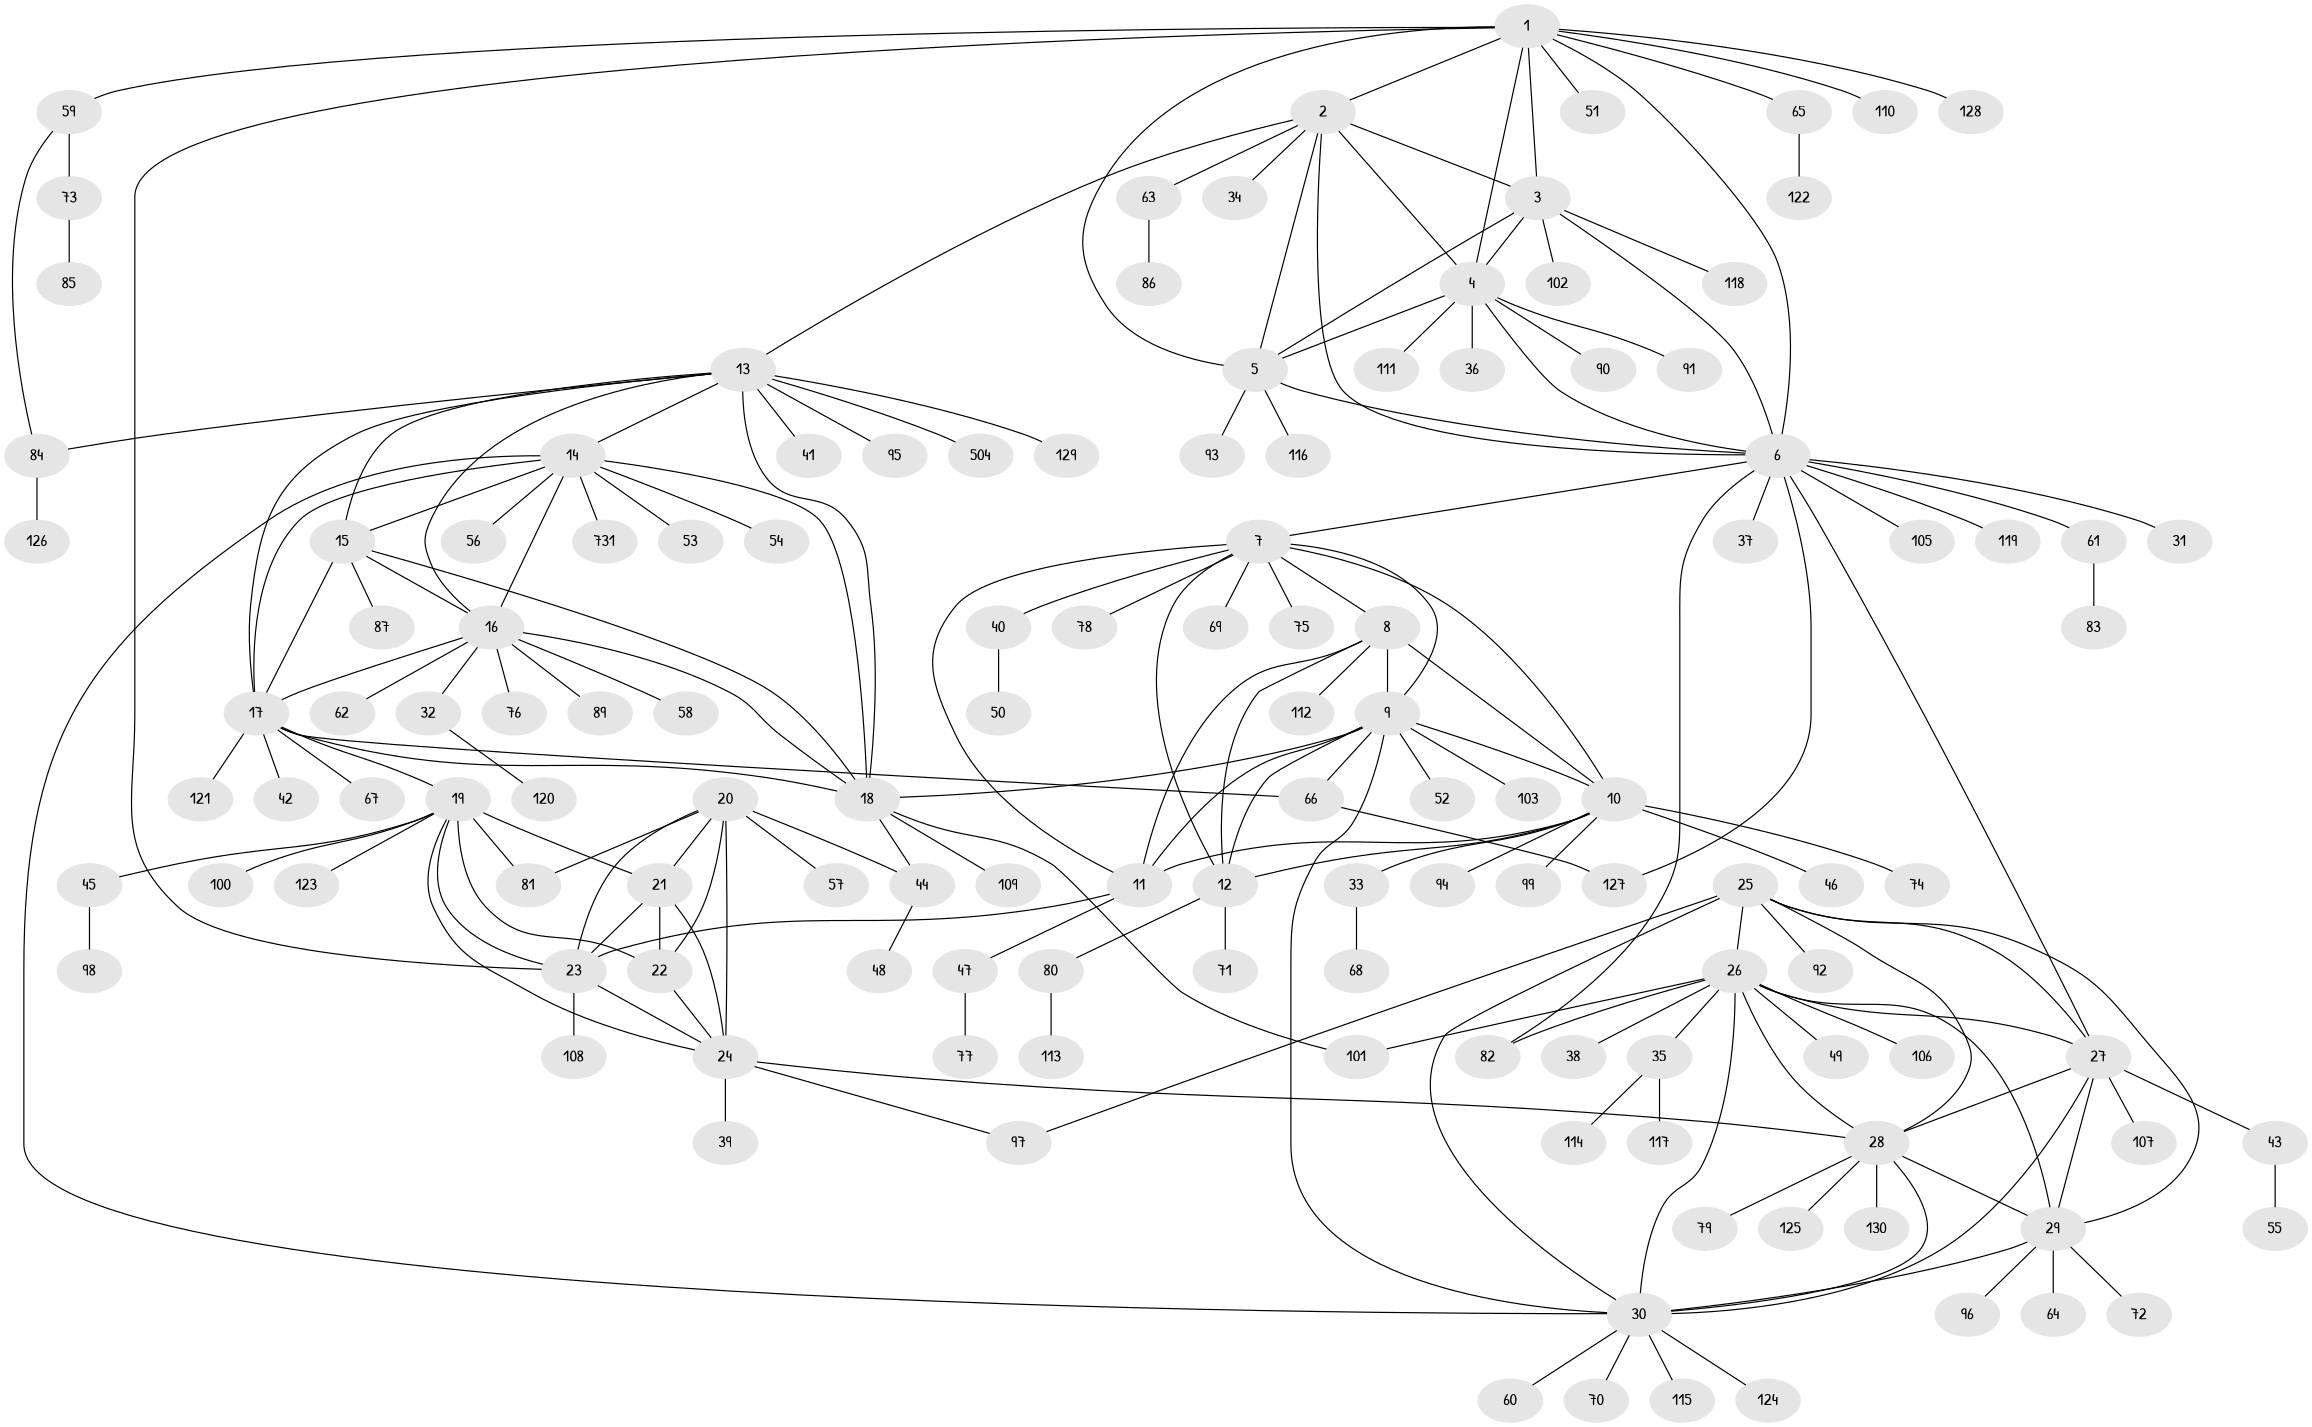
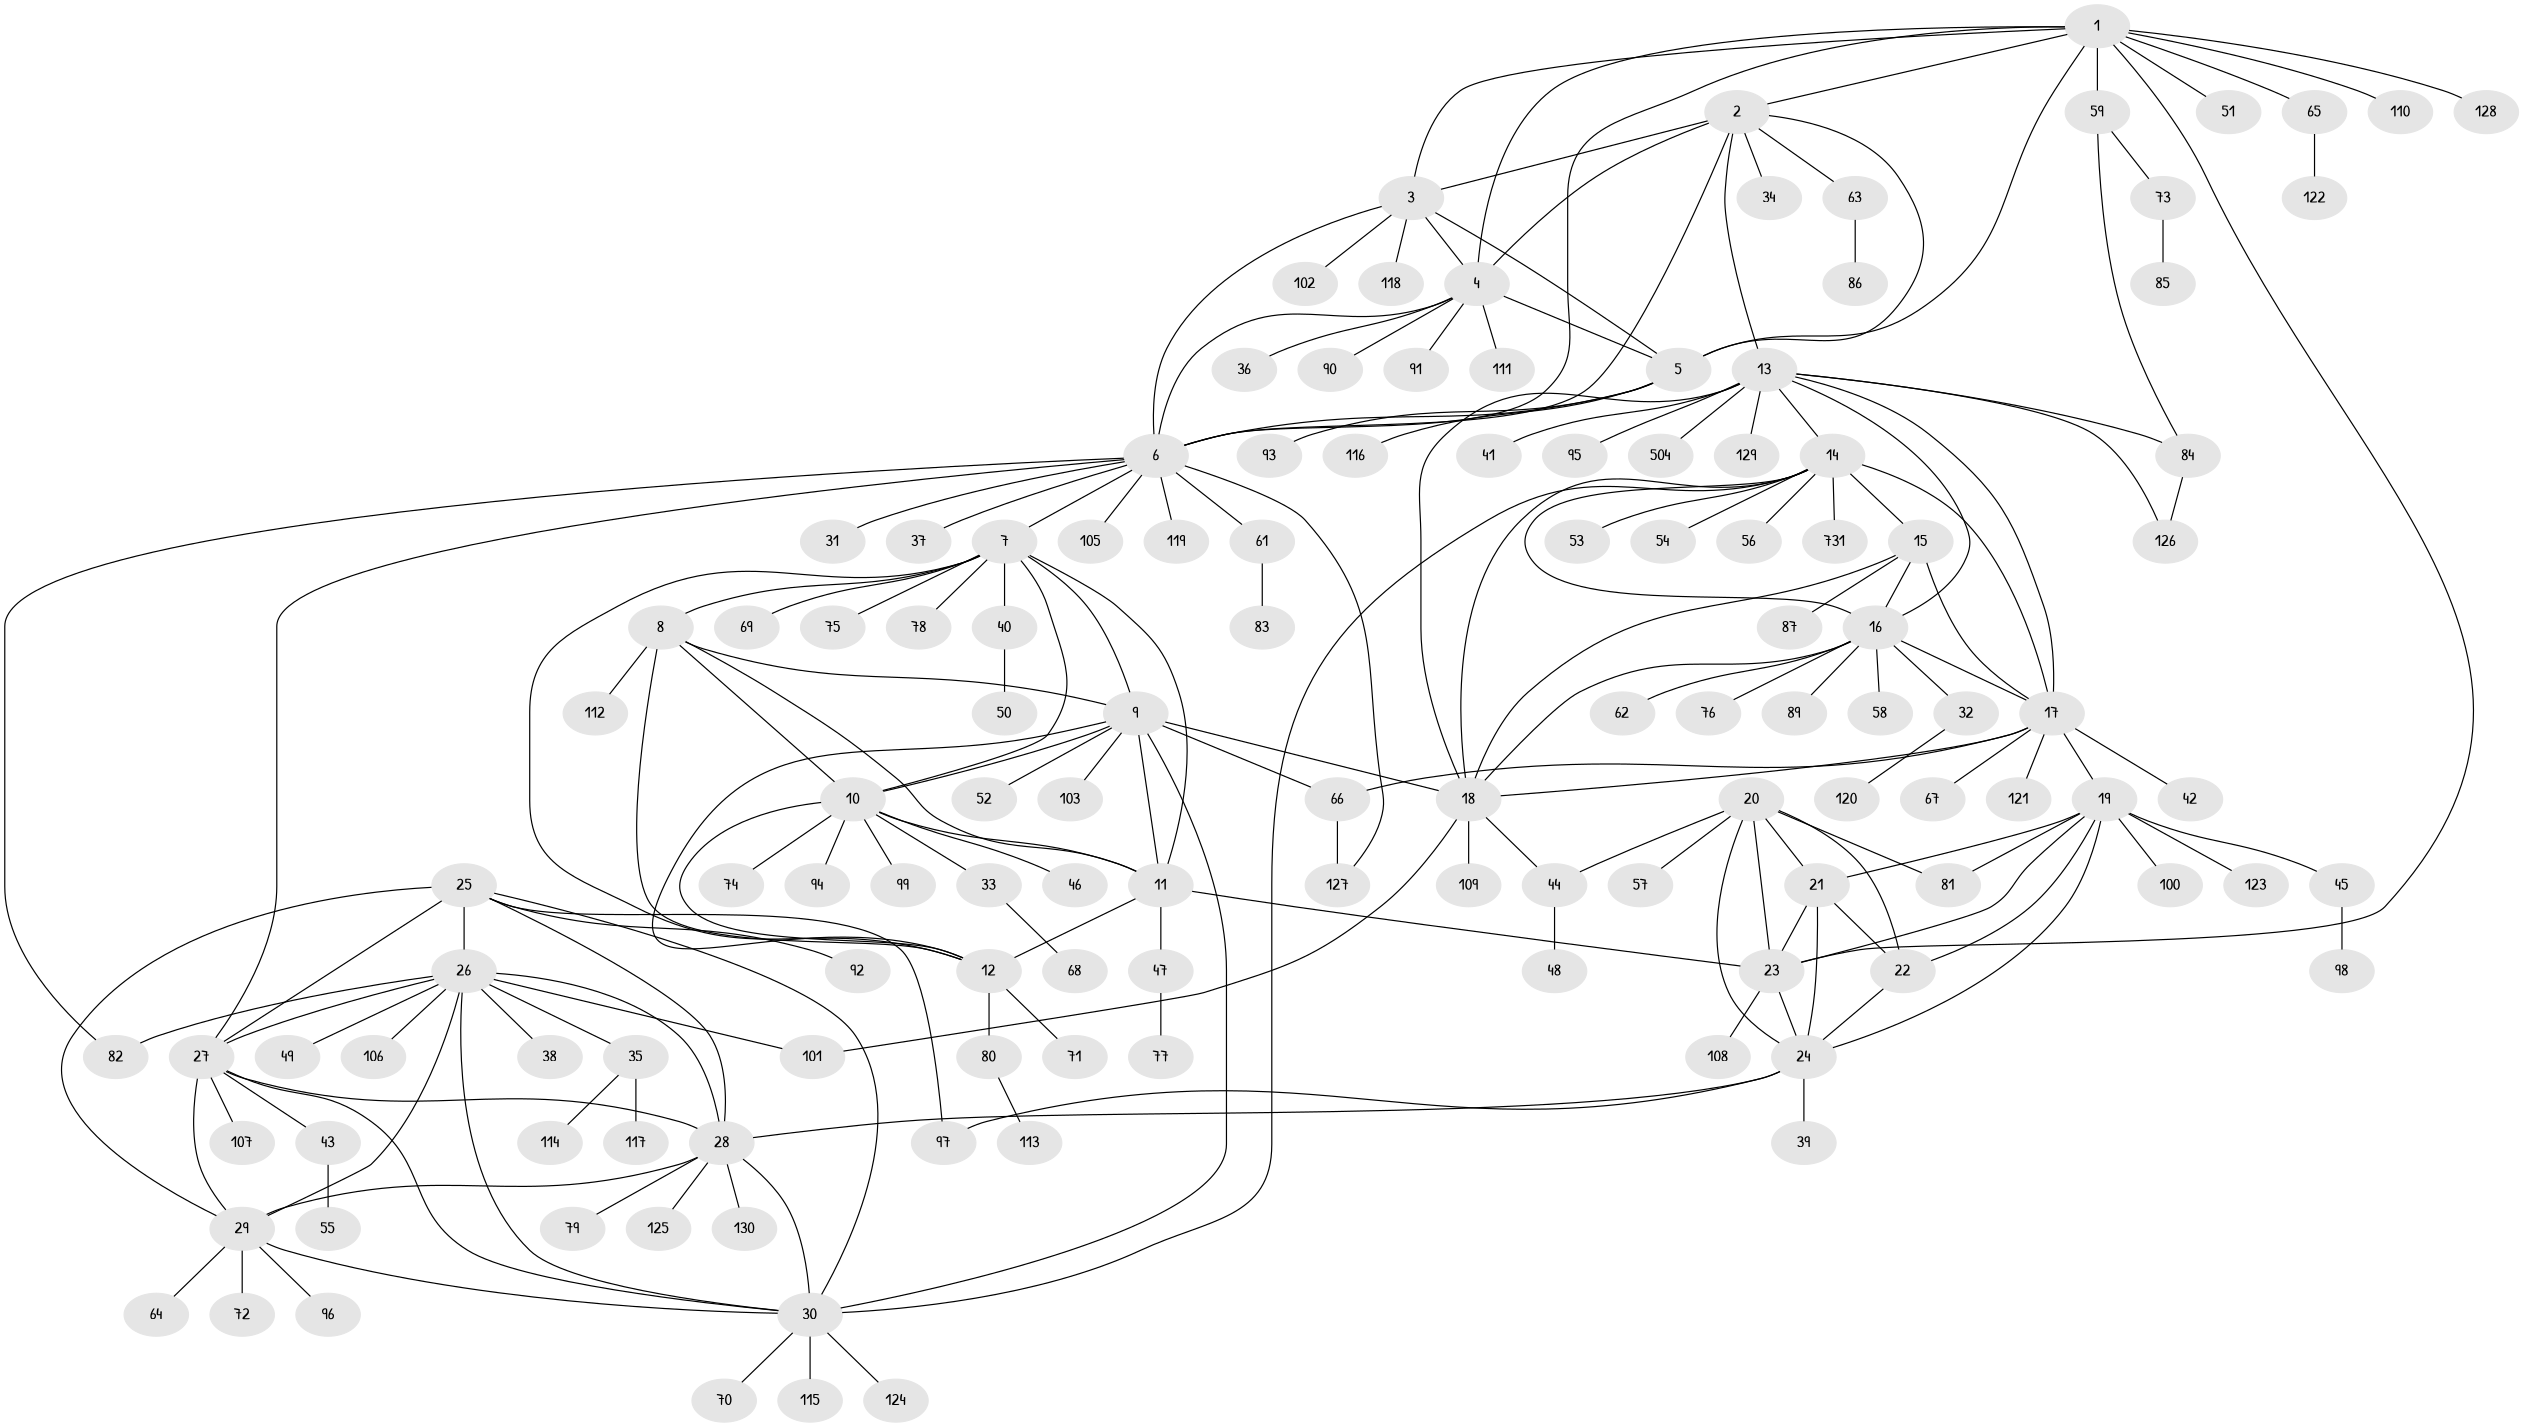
edge "13" -- "15": now "13" -- "126"
edge "11" -- "12": added
node "60": removed
